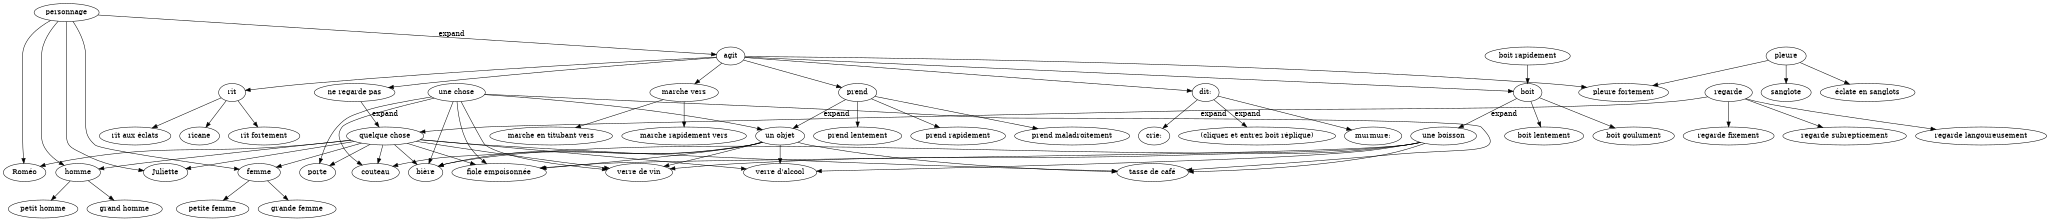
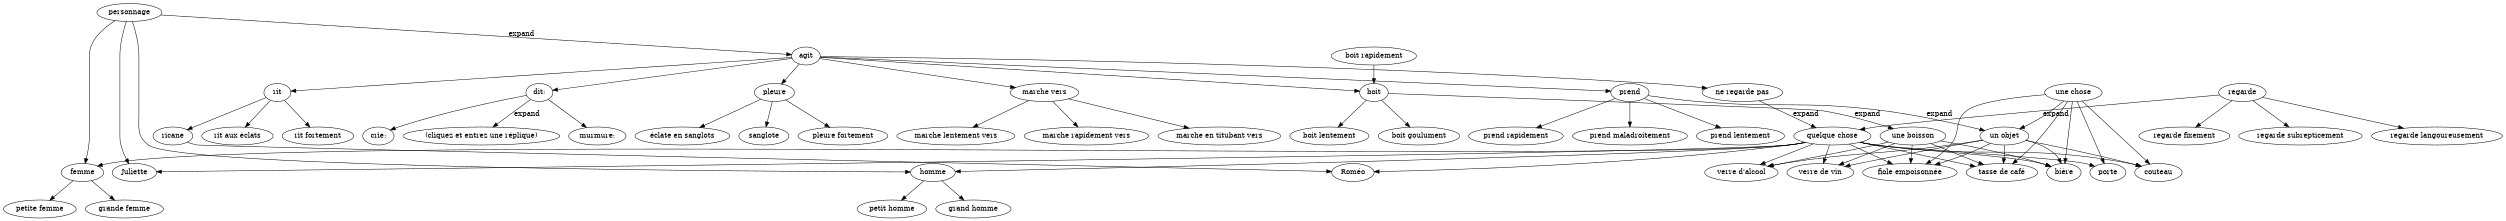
edge "agit" -> "pleure fortement": now "agit" -> "pleure"
edge "personnage" -> "Roméo": now "ricane" -> "Roméo"
node "marche lentement vers": added
node "(cliquez et entrez boit réplique)": label "(cliquez et entrez boit réplique)" -> "(cliquez et entrez une réplique)"
edge "une chose" -> "verre de vin": removed
